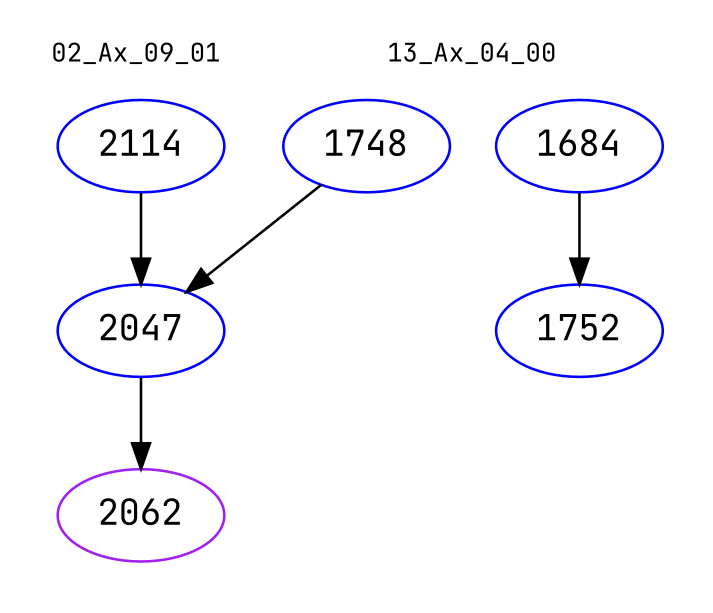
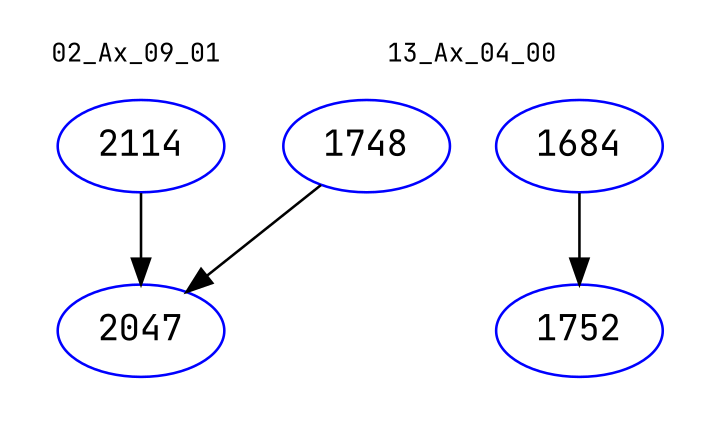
node "2062": removed
